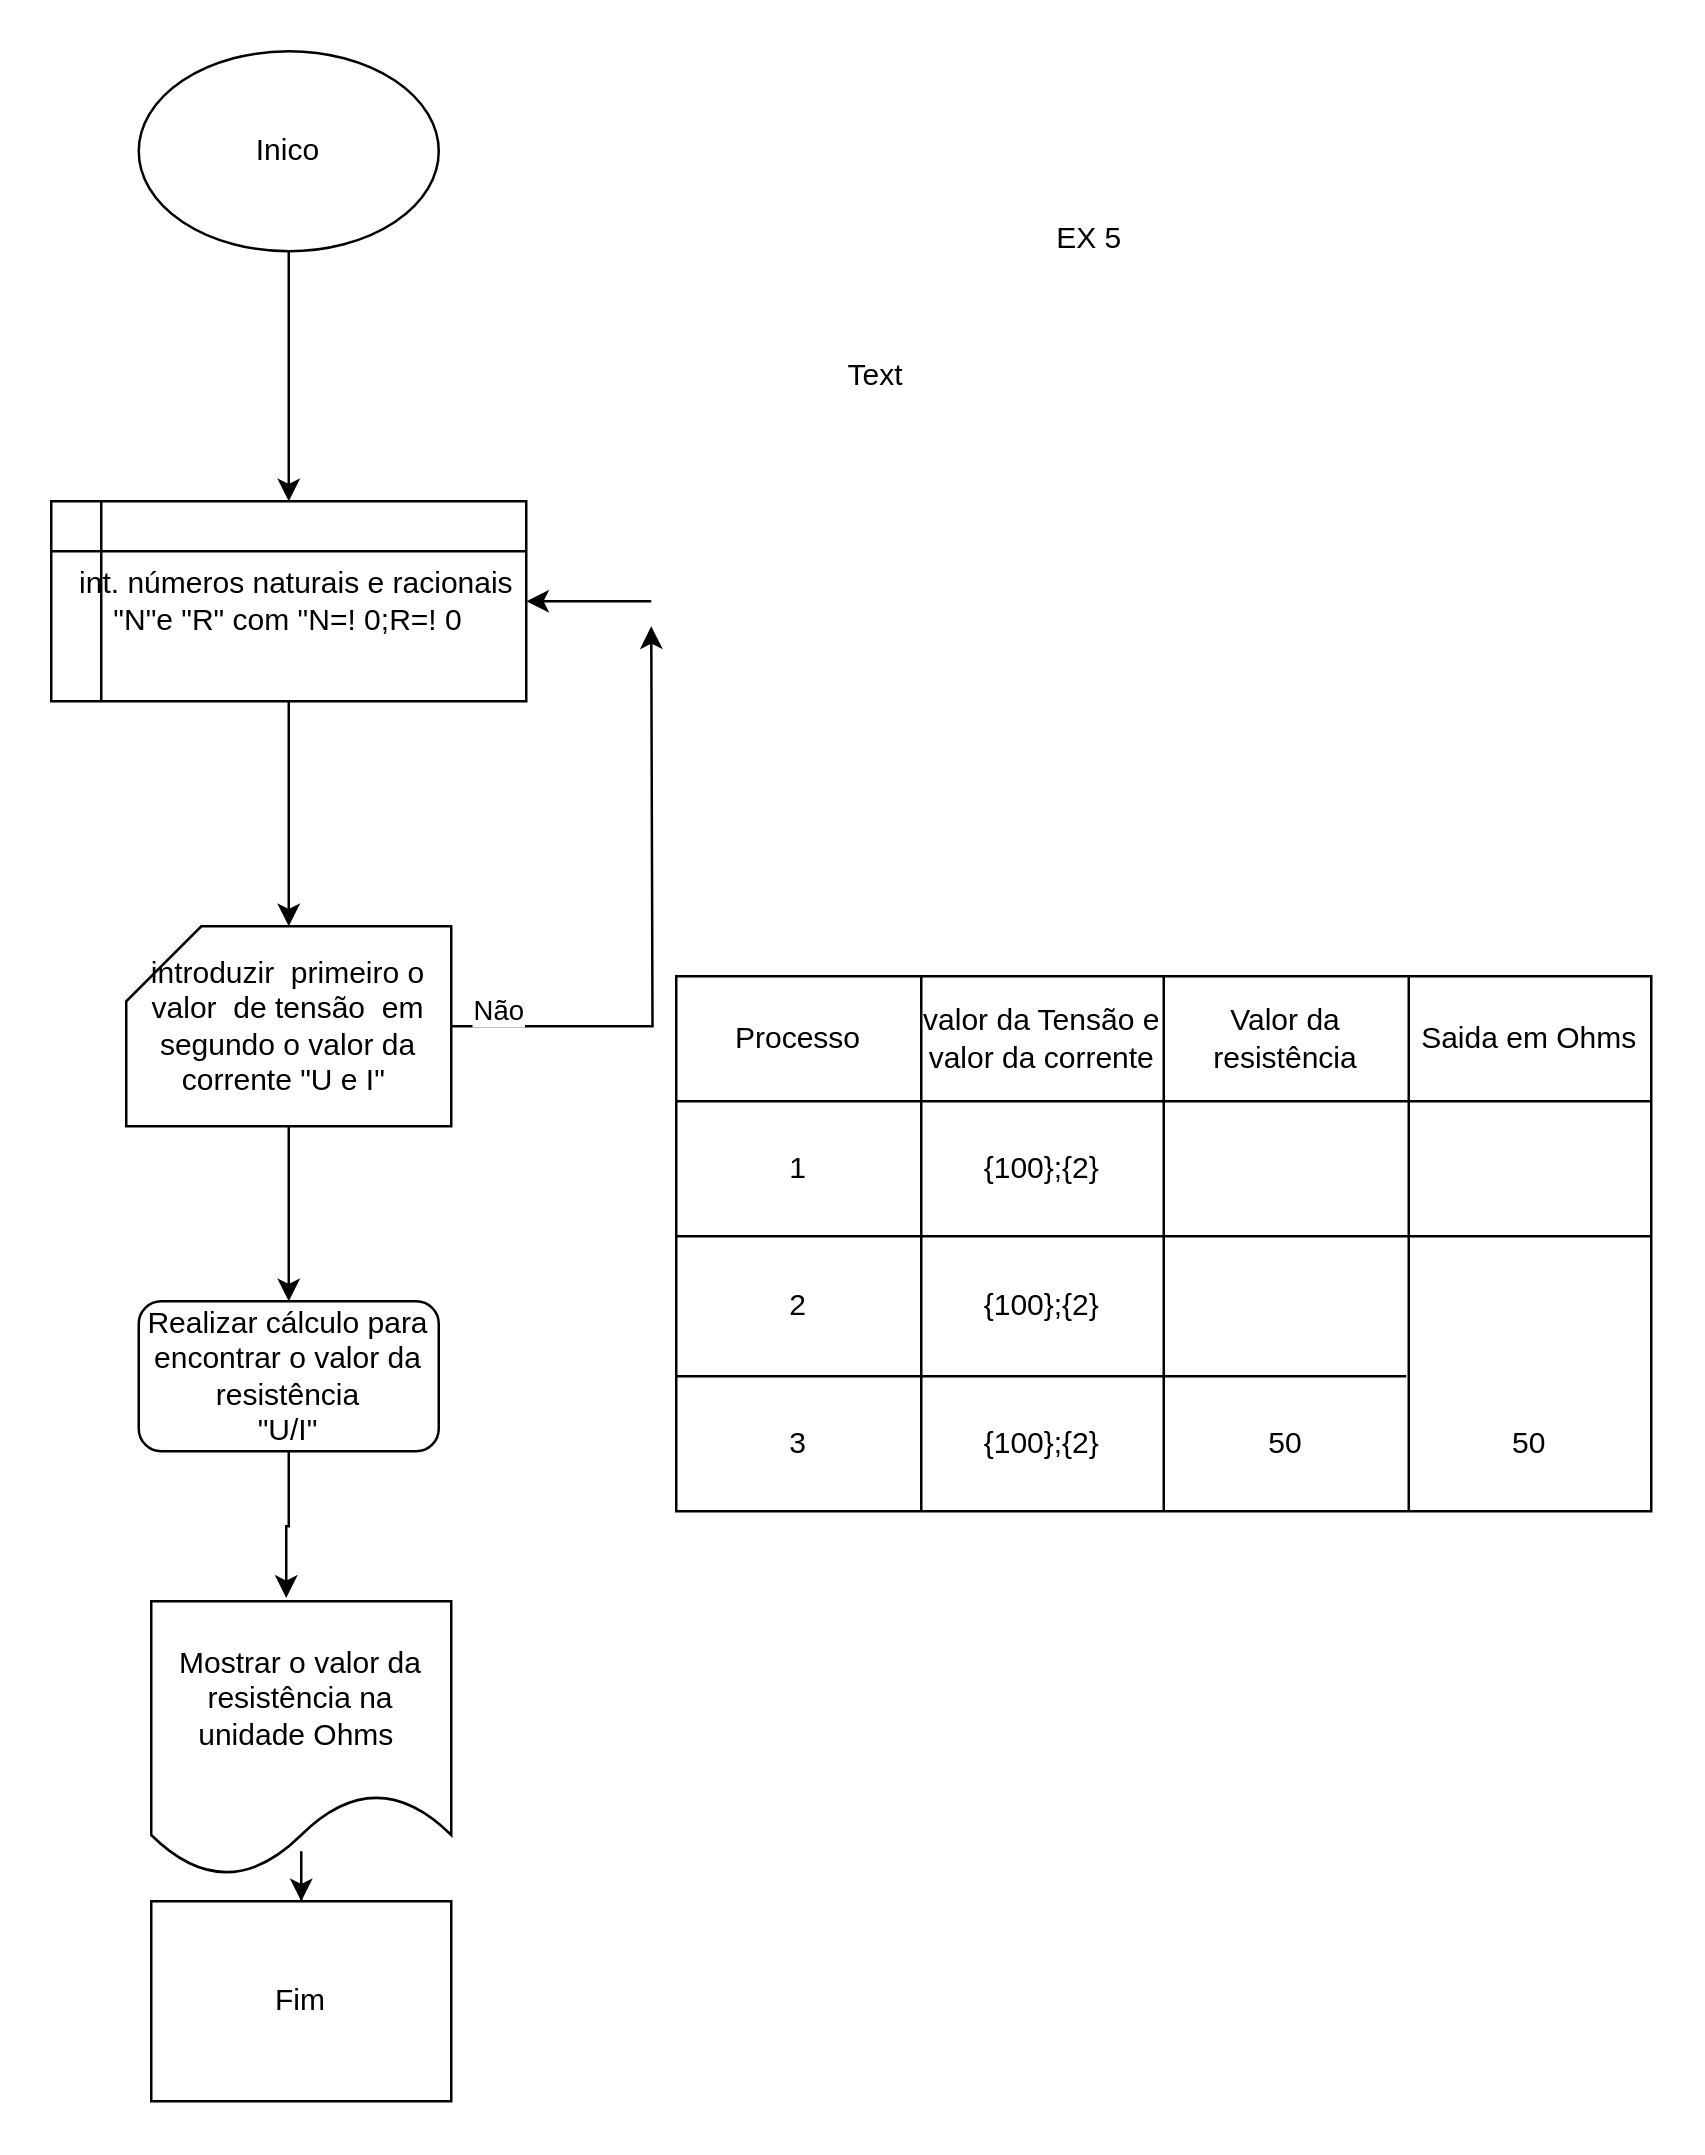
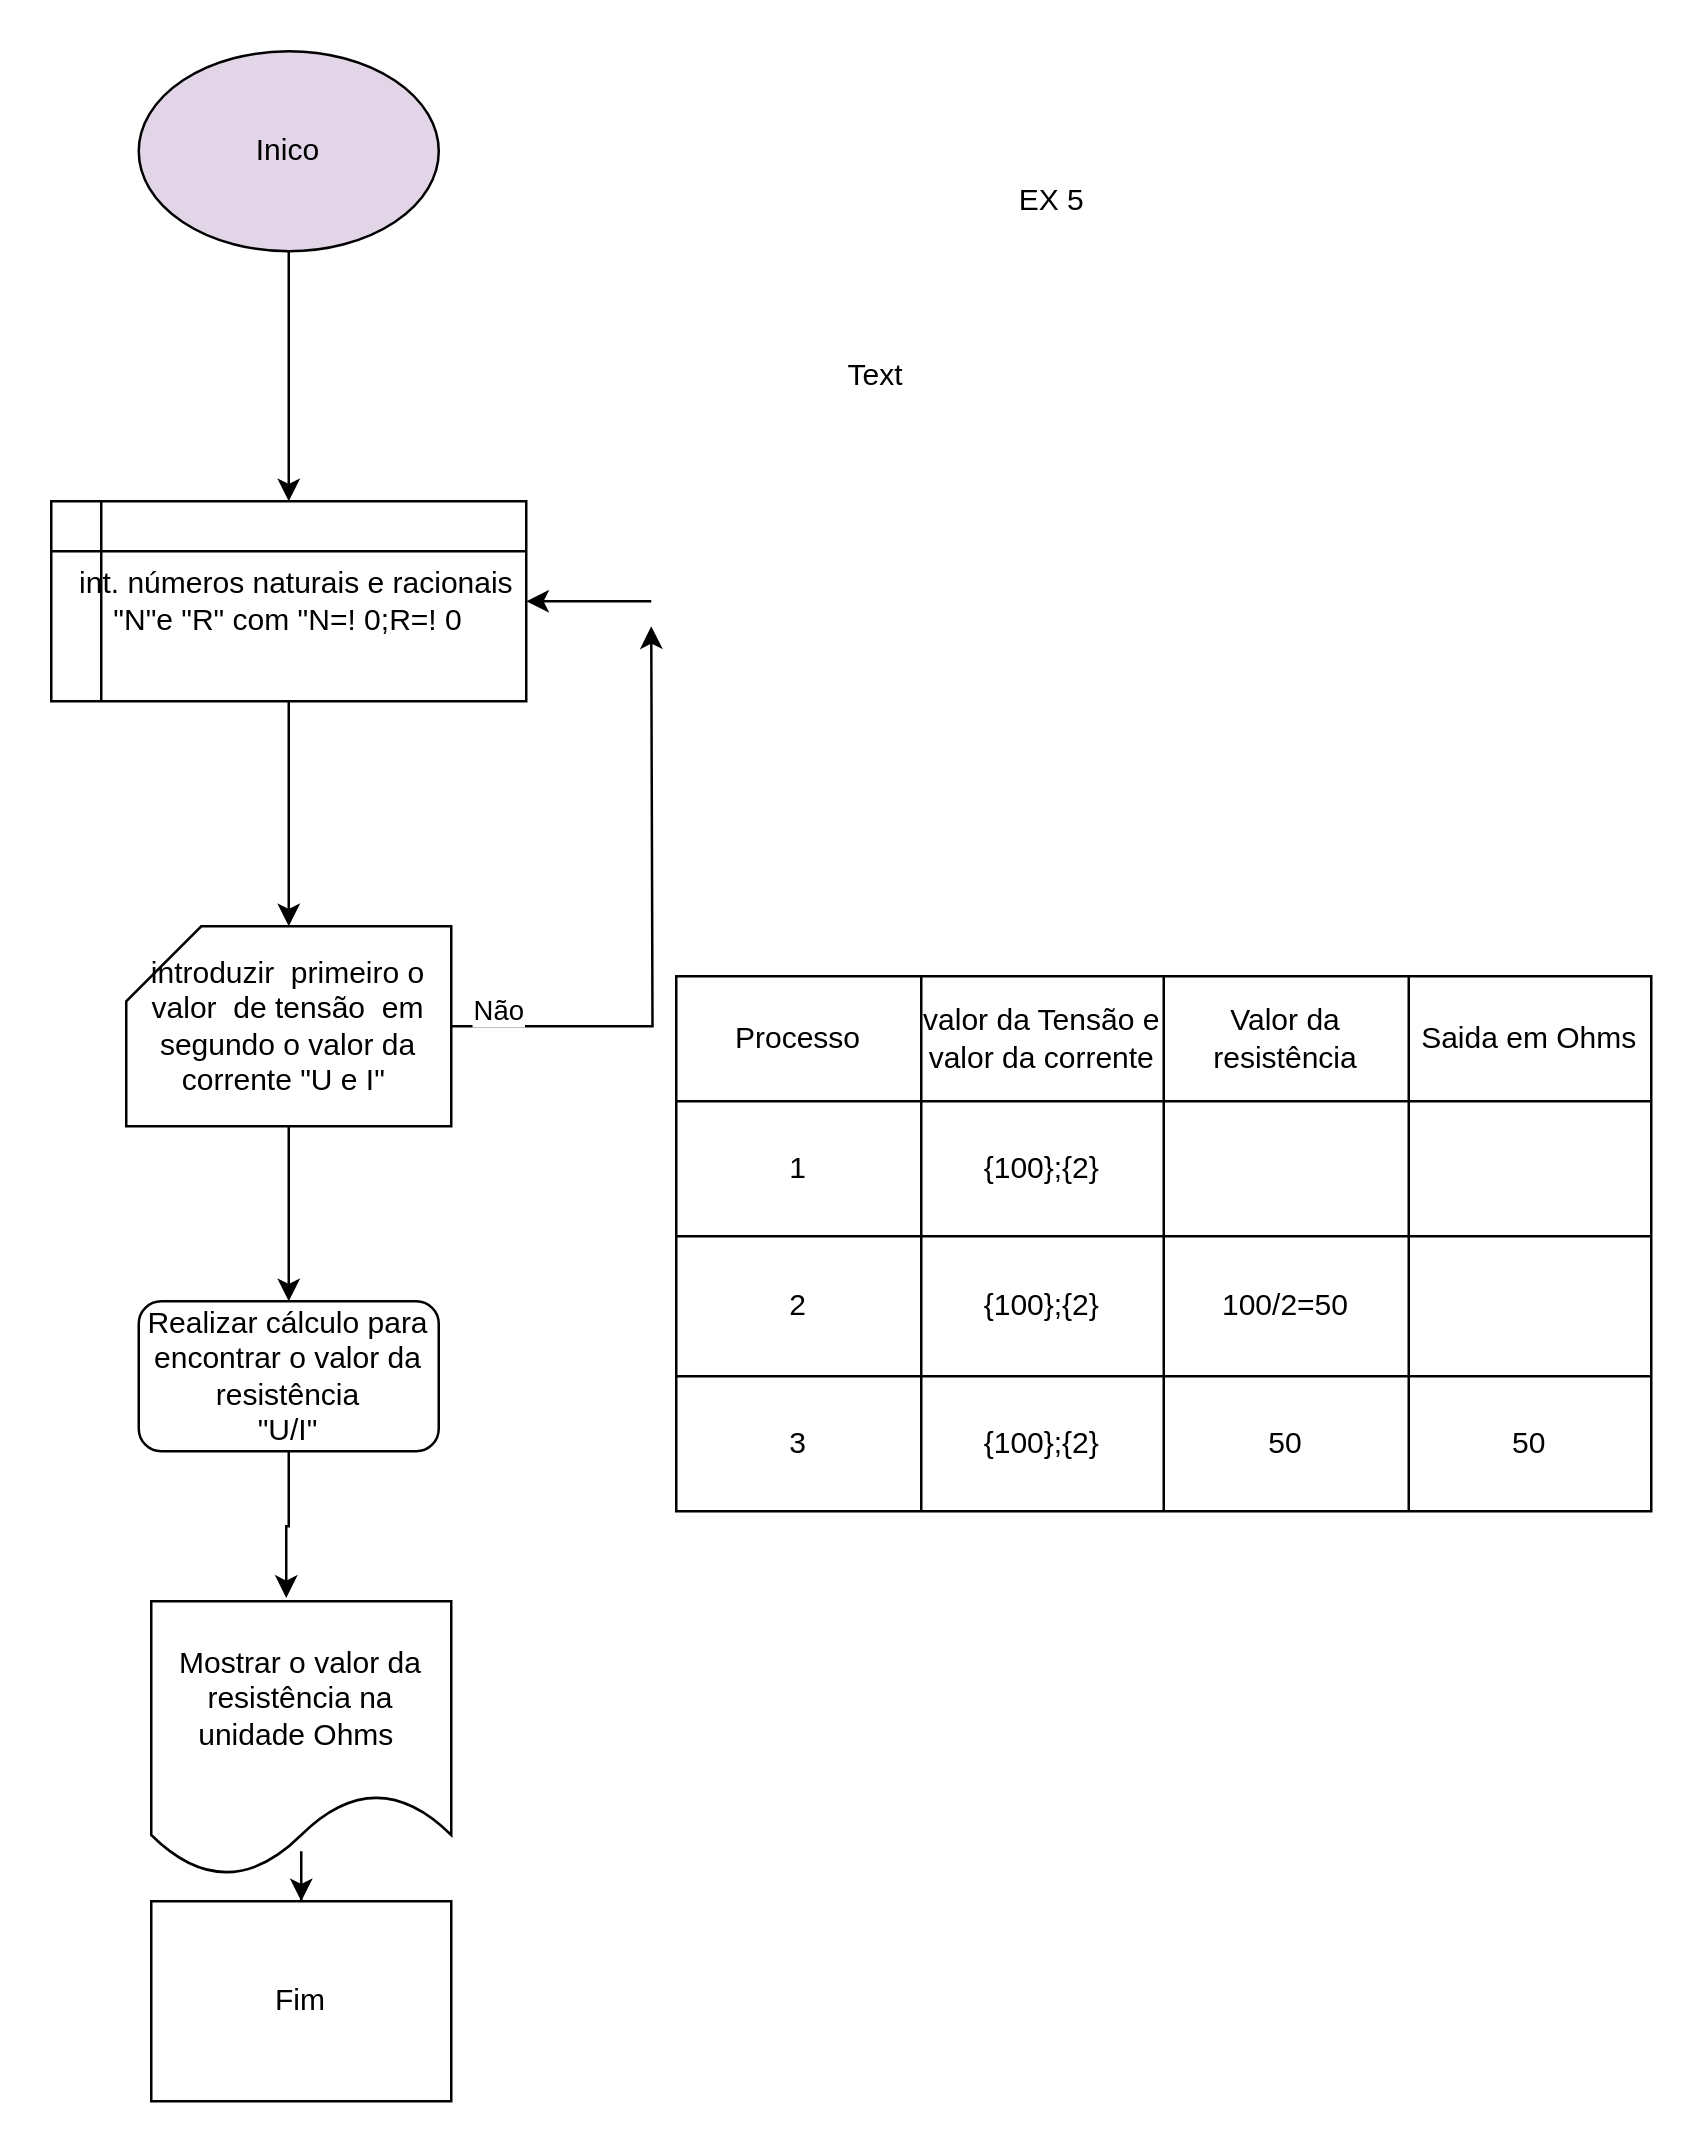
node "Inico": fillcolor #ffffff -> #e1d5e7
node "EX 5": moved (1089, 239) -> (1051, 201)
node "100/2=50": added
